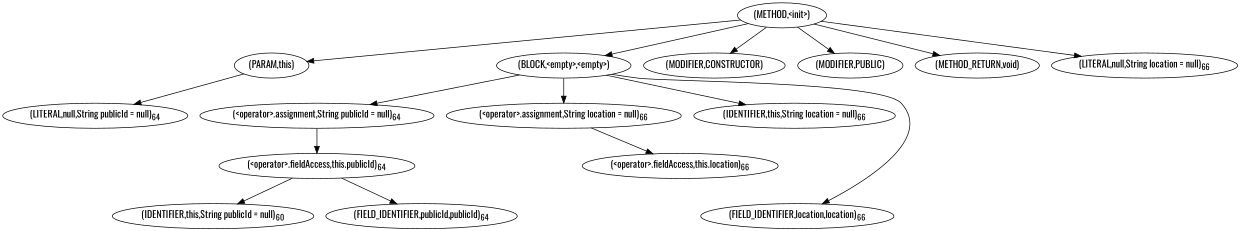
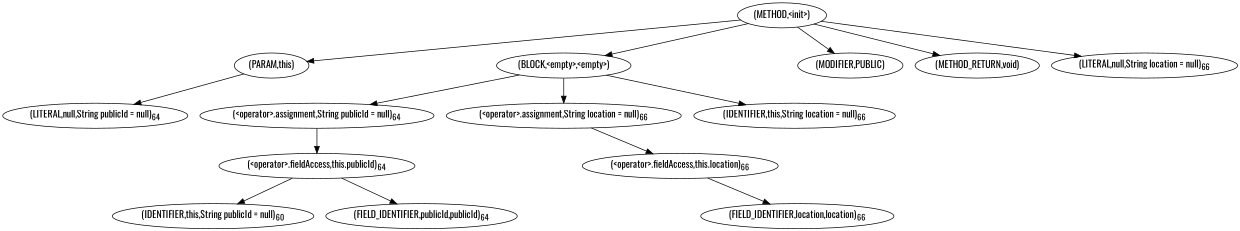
node "(MODIFIER,CONSTRUCTOR)": removed
edge "(BLOCK,<empty>,<empty>)" -> "(FIELD_IDENTIFIER,location,location)": now "(<operator>.fieldAccess,this.location)" -> "(FIELD_IDENTIFIER,location,location)"
